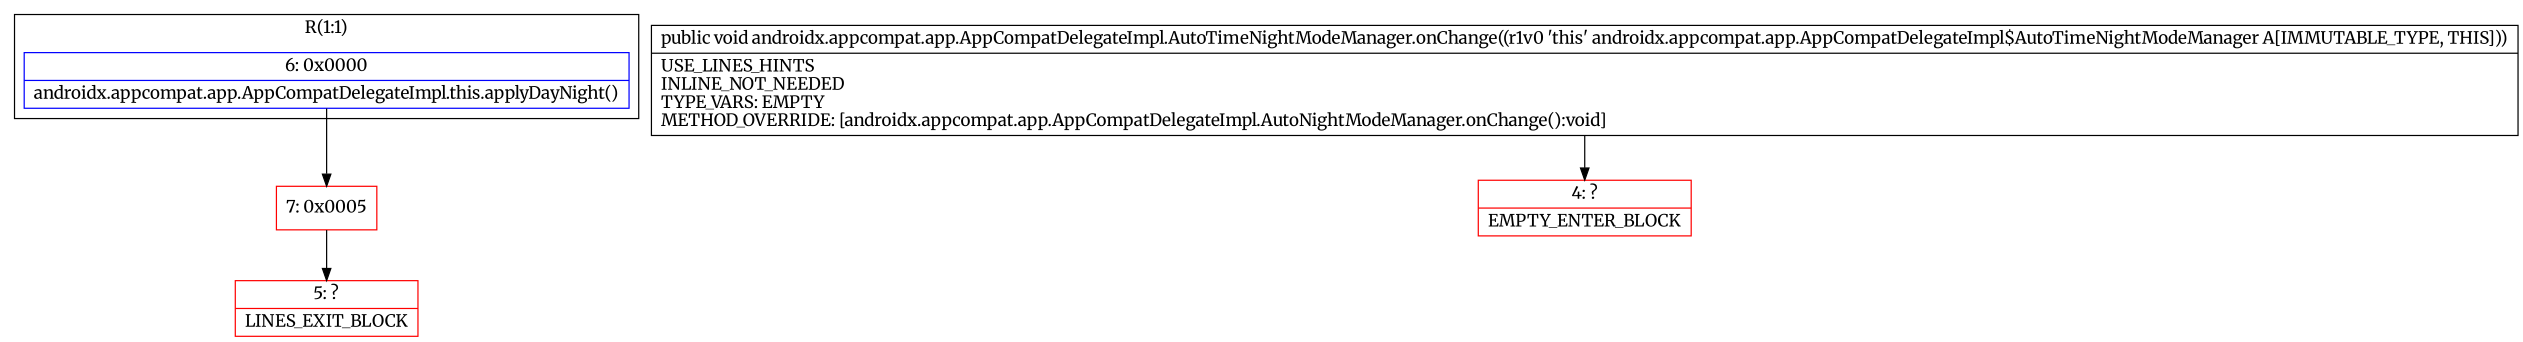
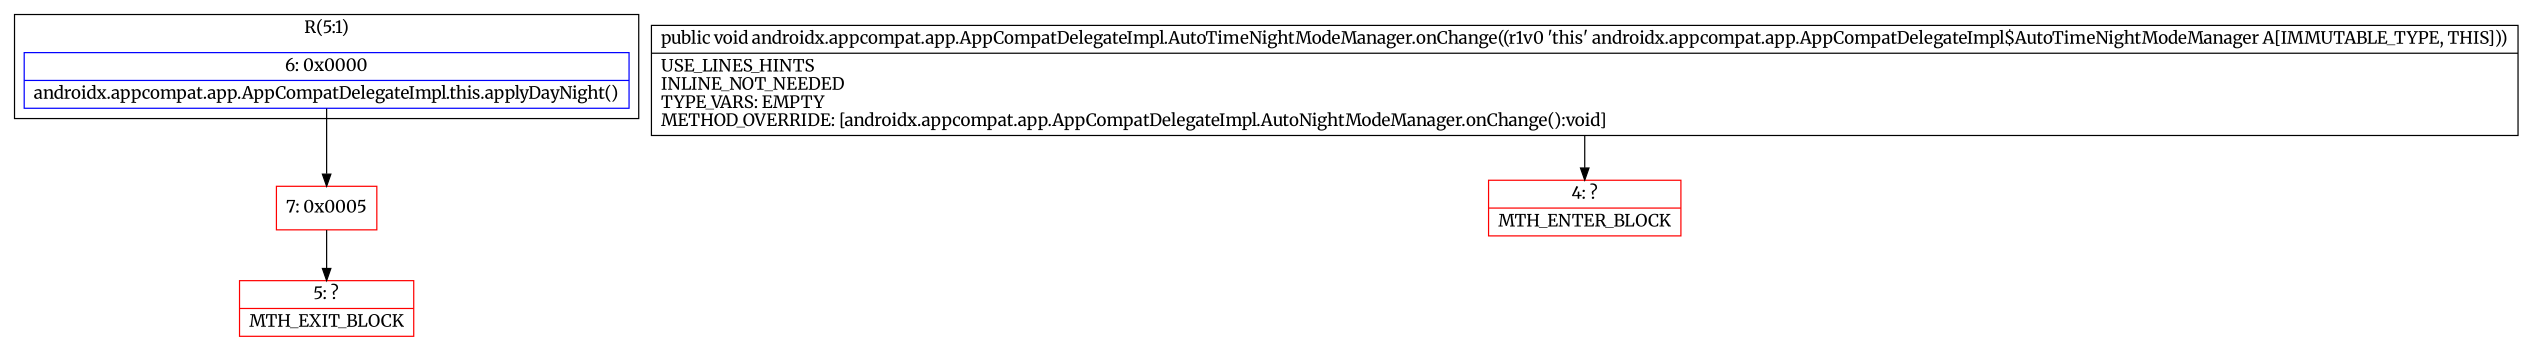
cluster "R(1:1)": label "R(1:1)" -> "R(5:1)"
node "4: ?": text "EMPTY_ENTER_BLOCK" -> "MTH_ENTER_BLOCK"
node "5: ?": text "LINES_EXIT_BLOCK" -> "MTH_EXIT_BLOCK"
